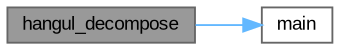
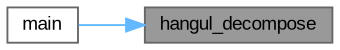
edge "hangul_decompose" -> "main": reversed
